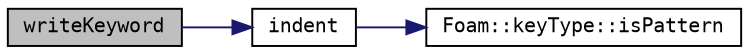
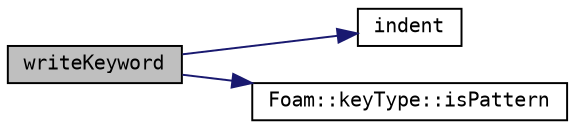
edge "indent" -> "Foam::keyType::isPattern": now "writeKeyword" -> "Foam::keyType::isPattern"
